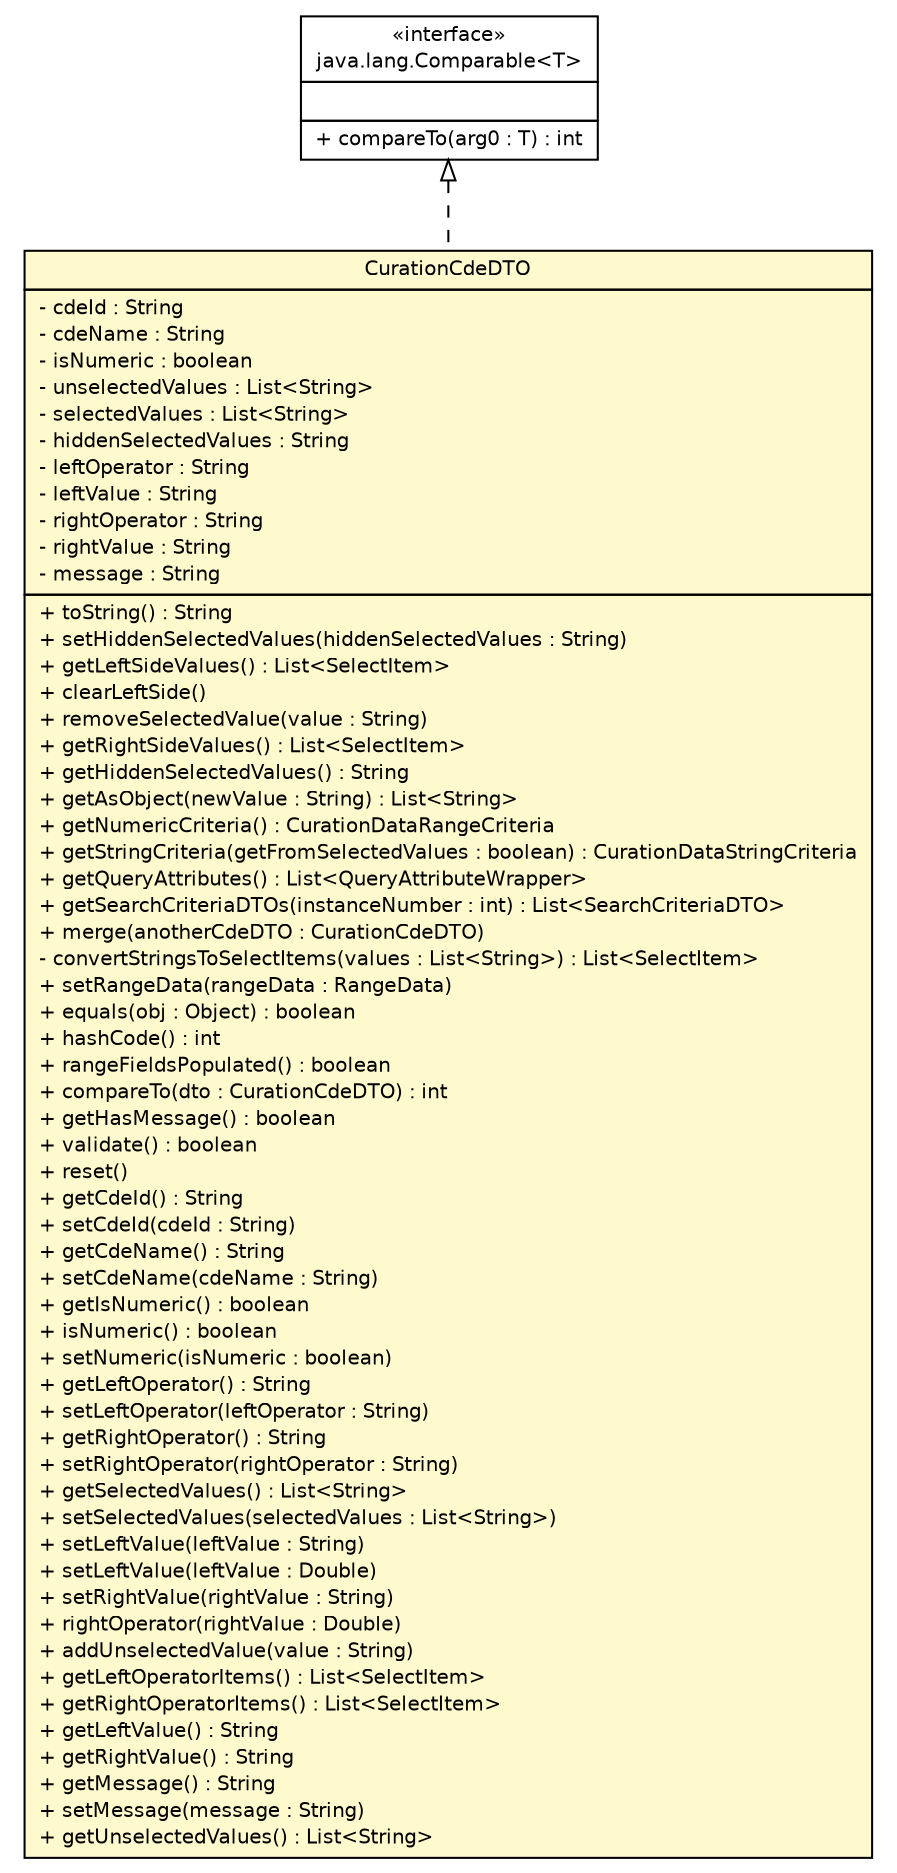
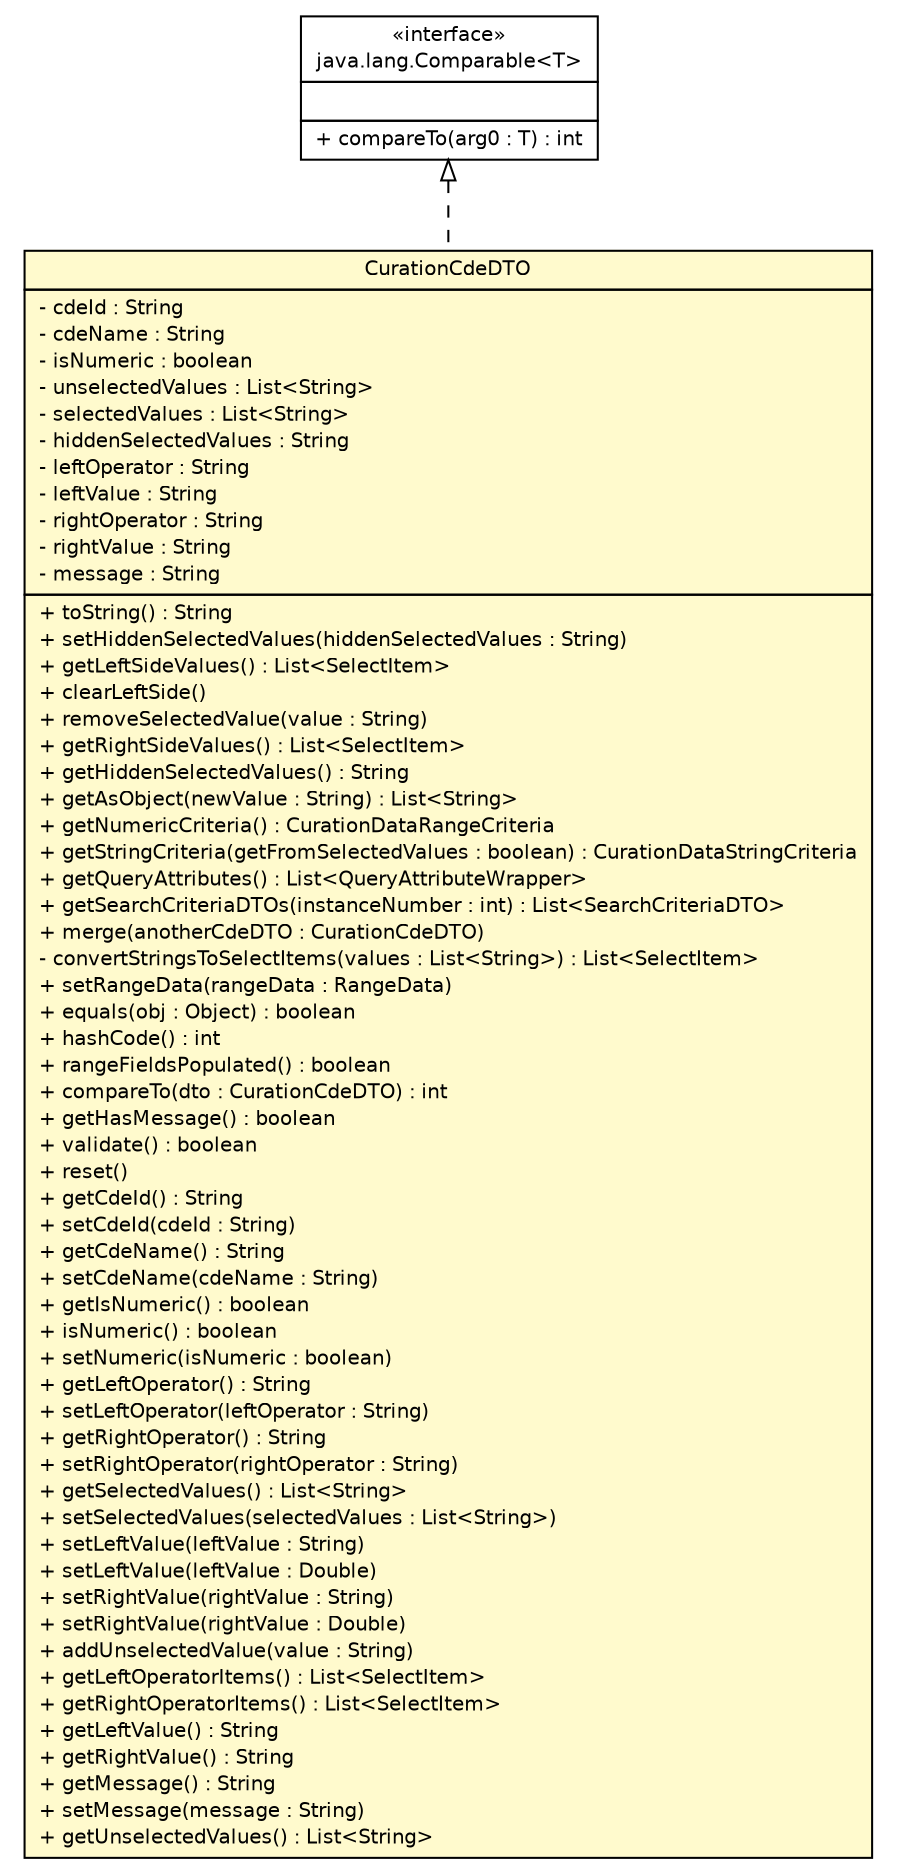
node "CurationCdeDTO": text "+ rightOperator(rightValue : Double)" -> "+ setRightValue(rightValue : Double)"
